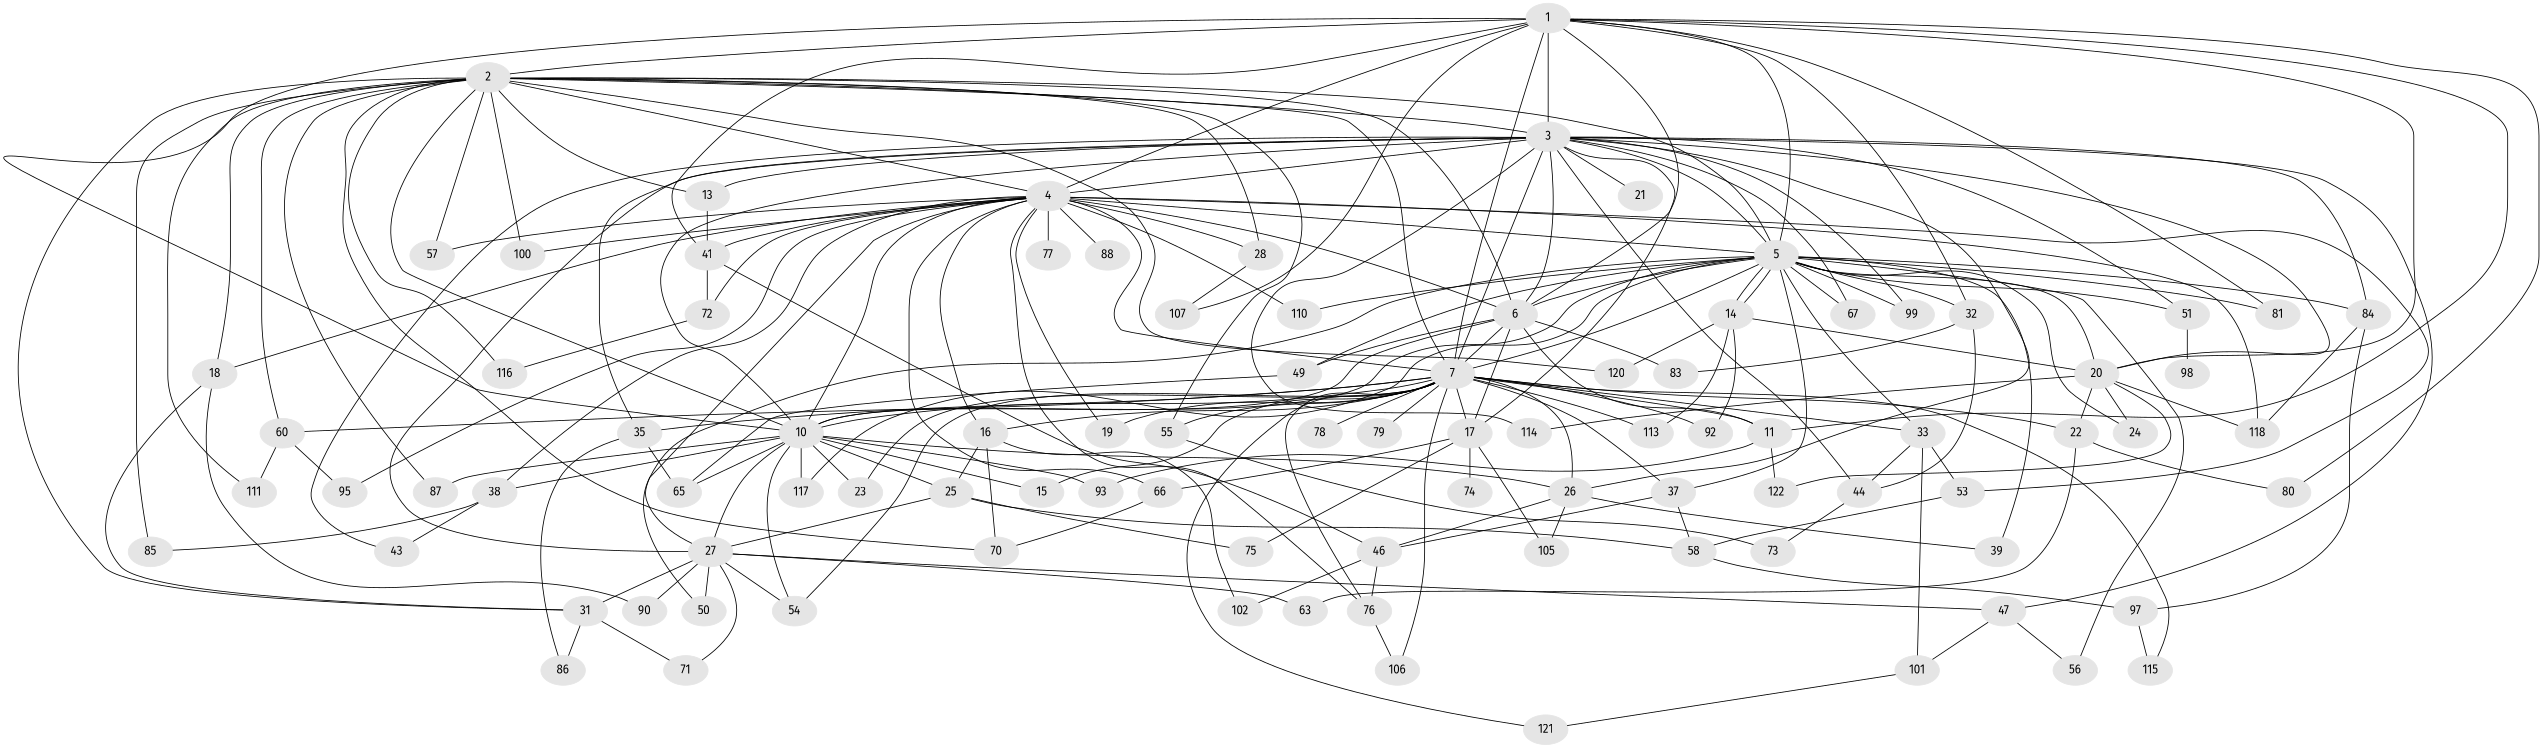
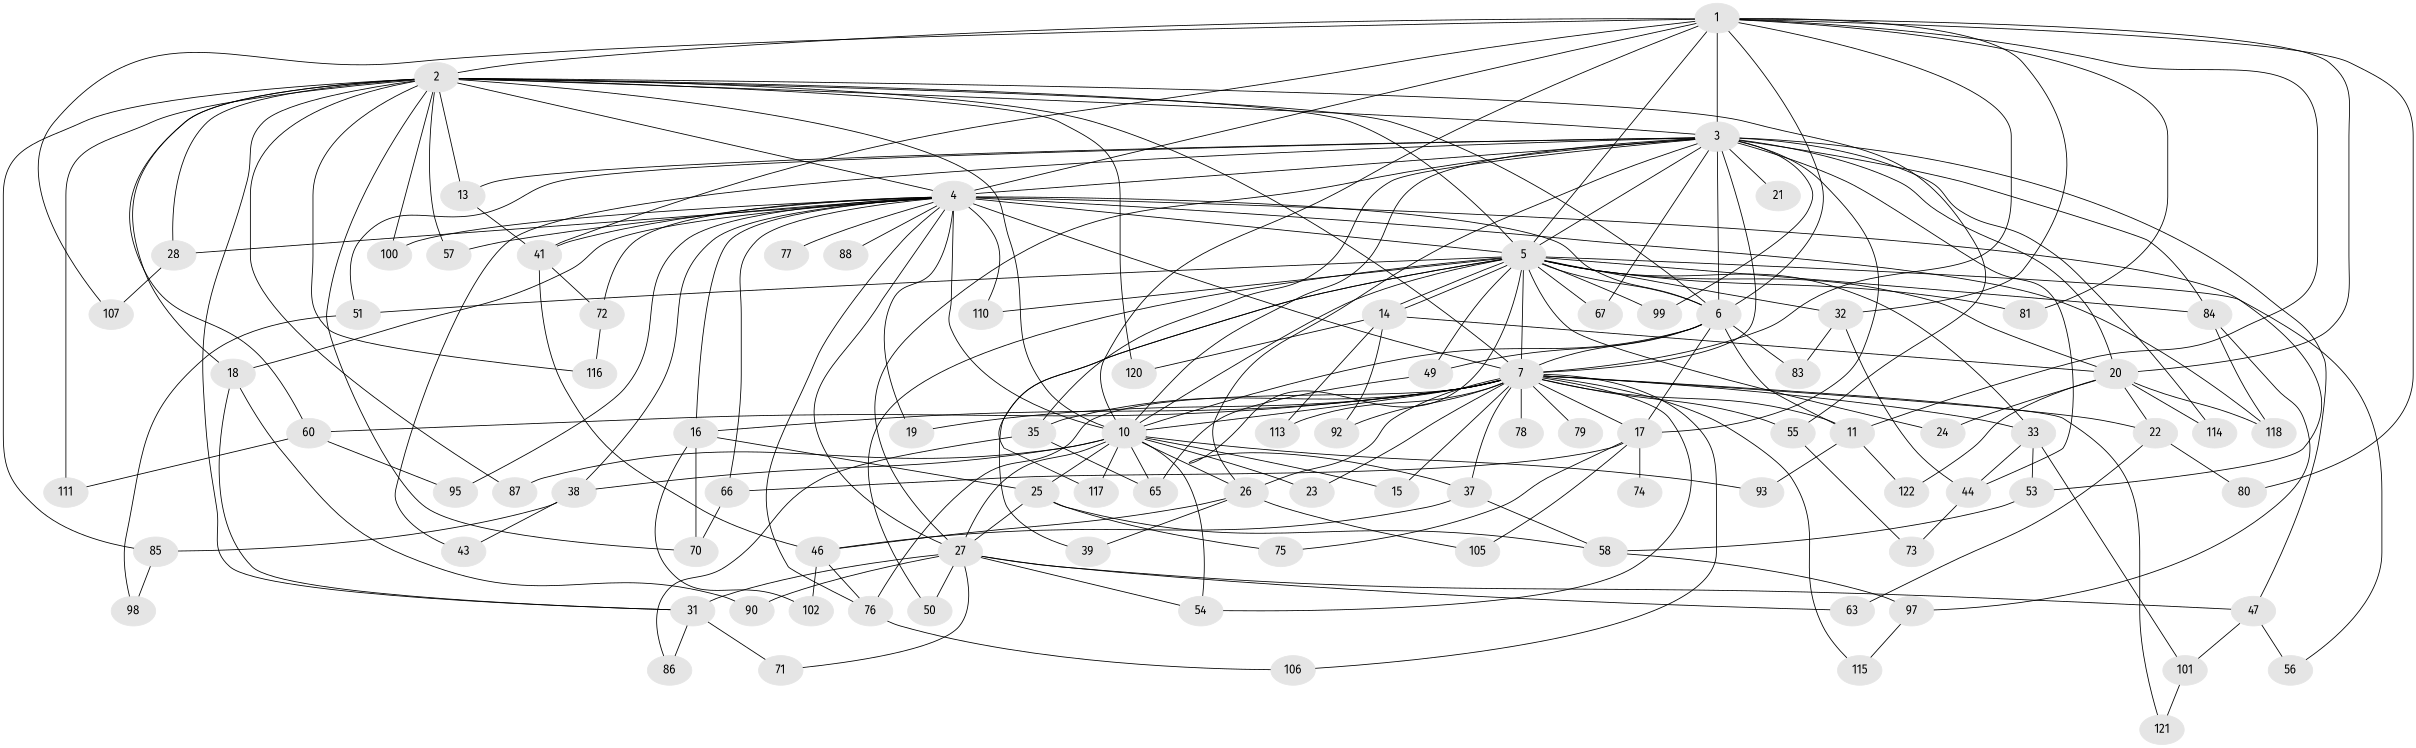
edge "85" -- "98": added
